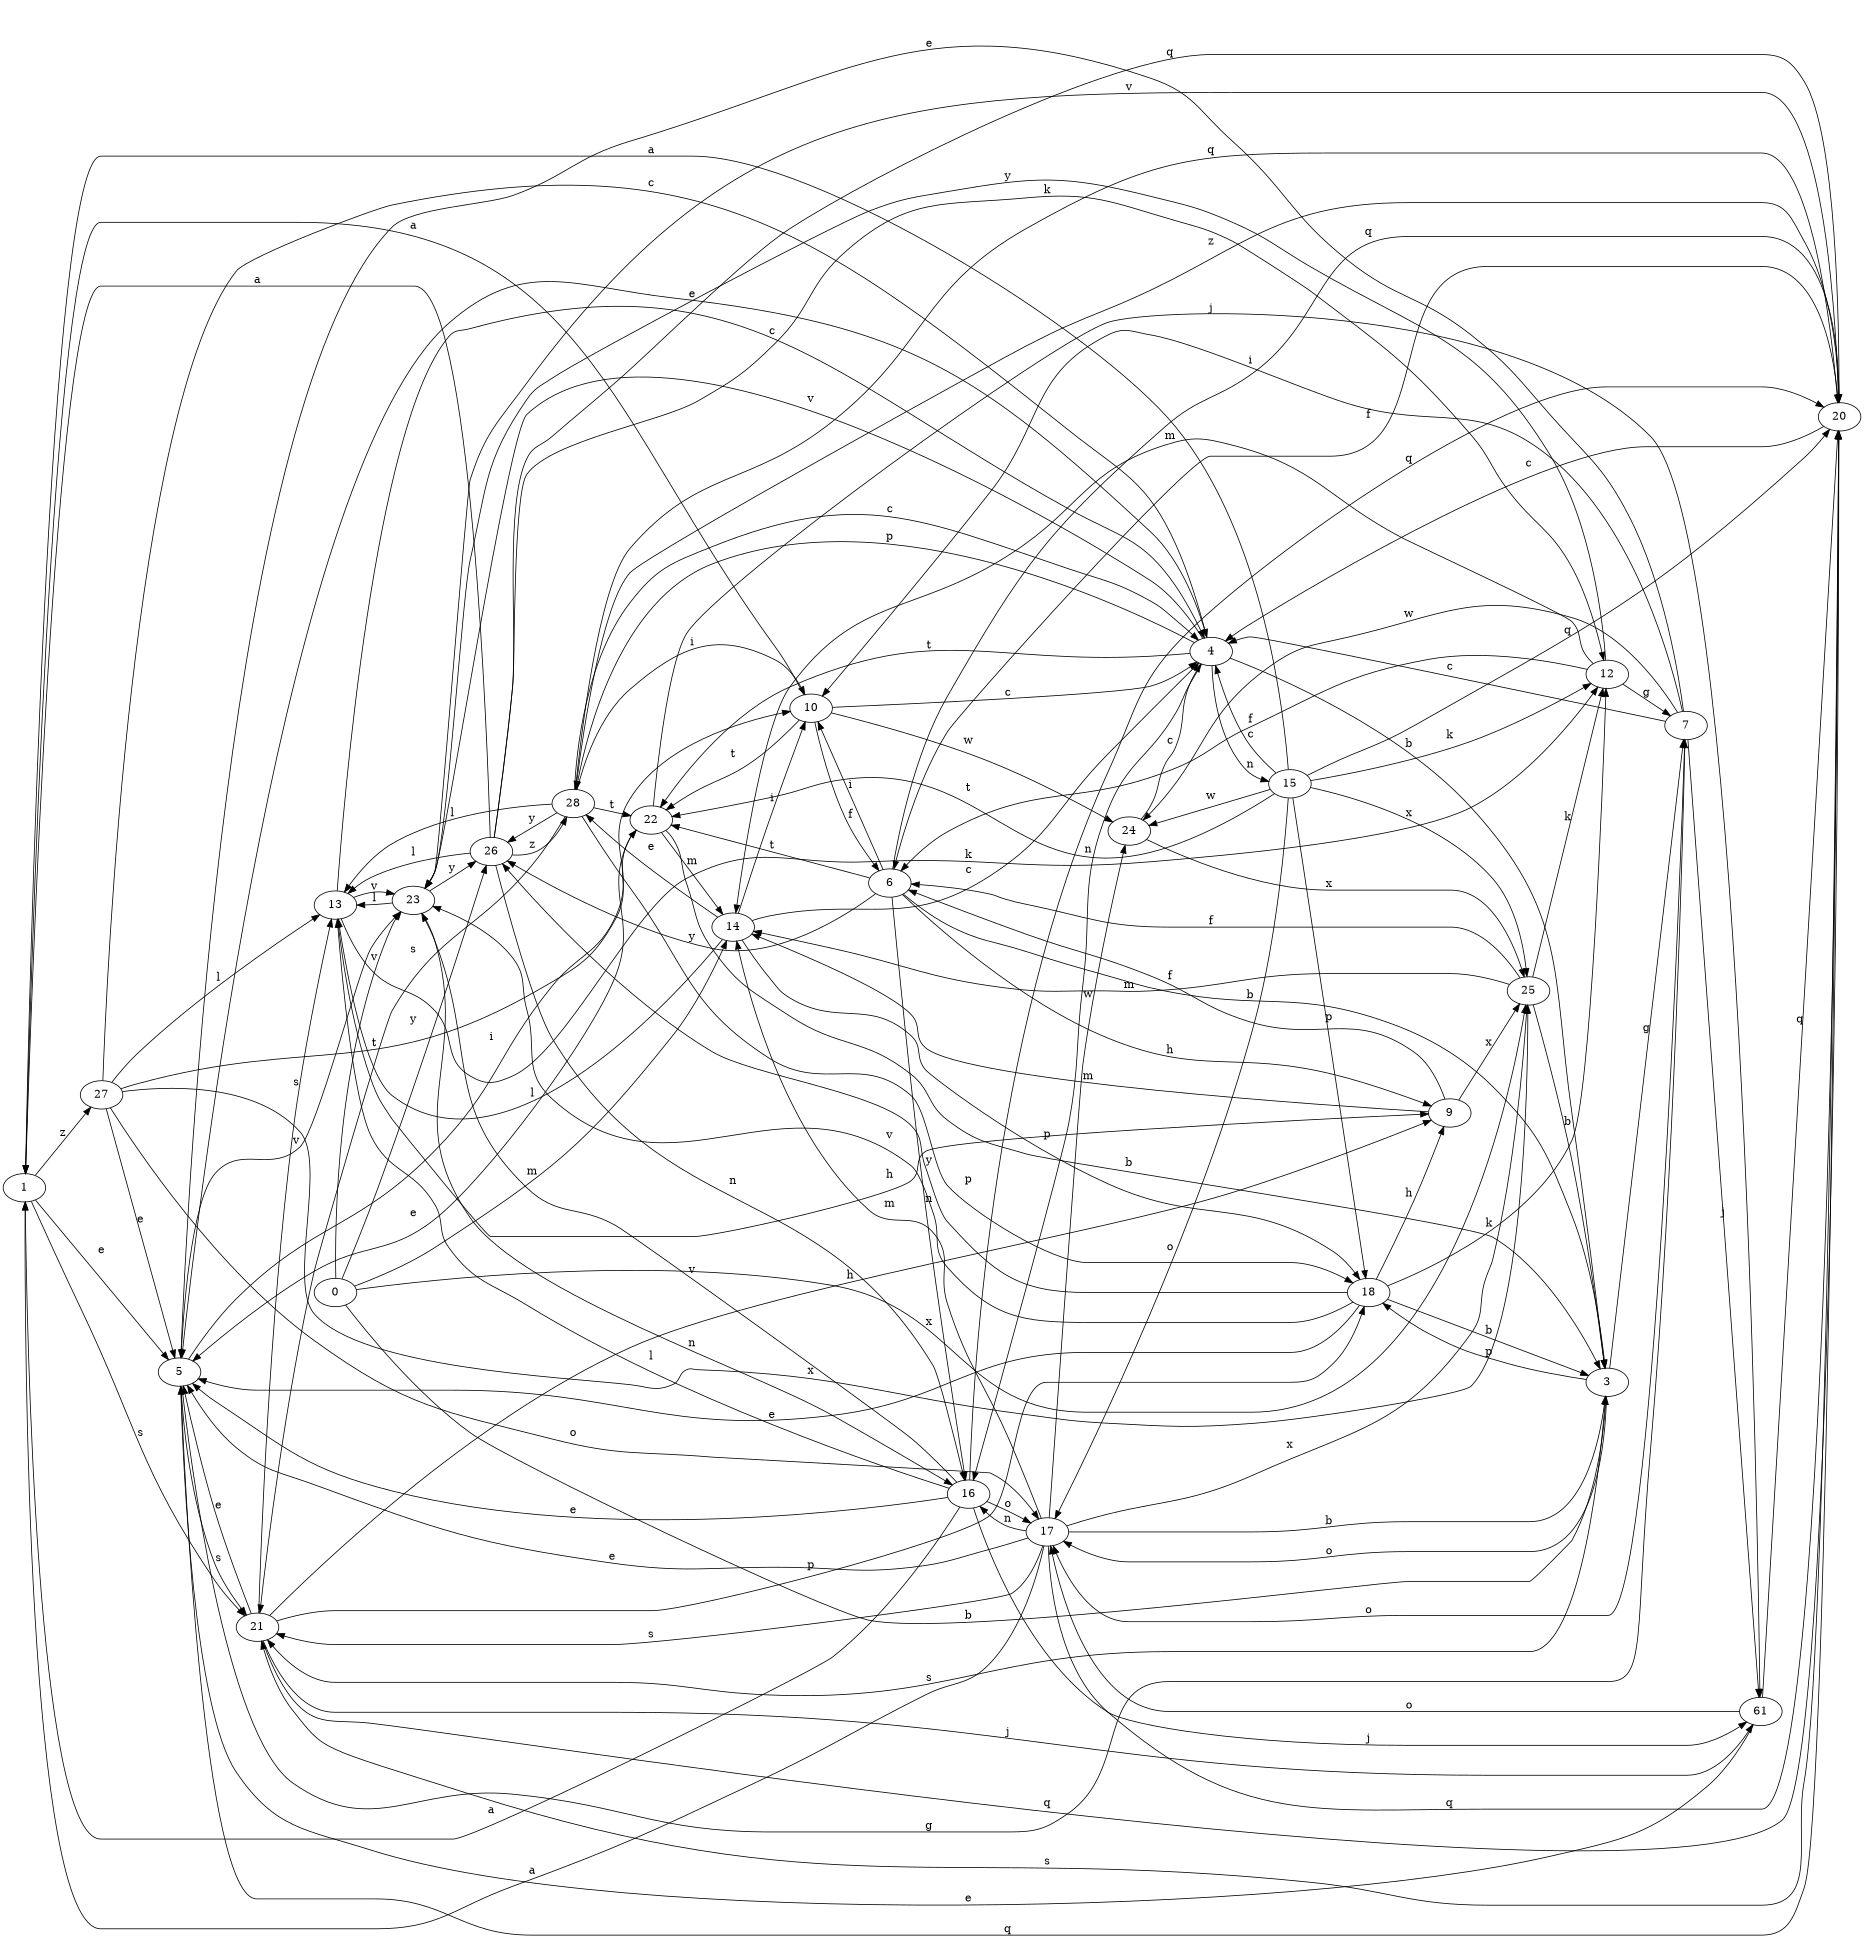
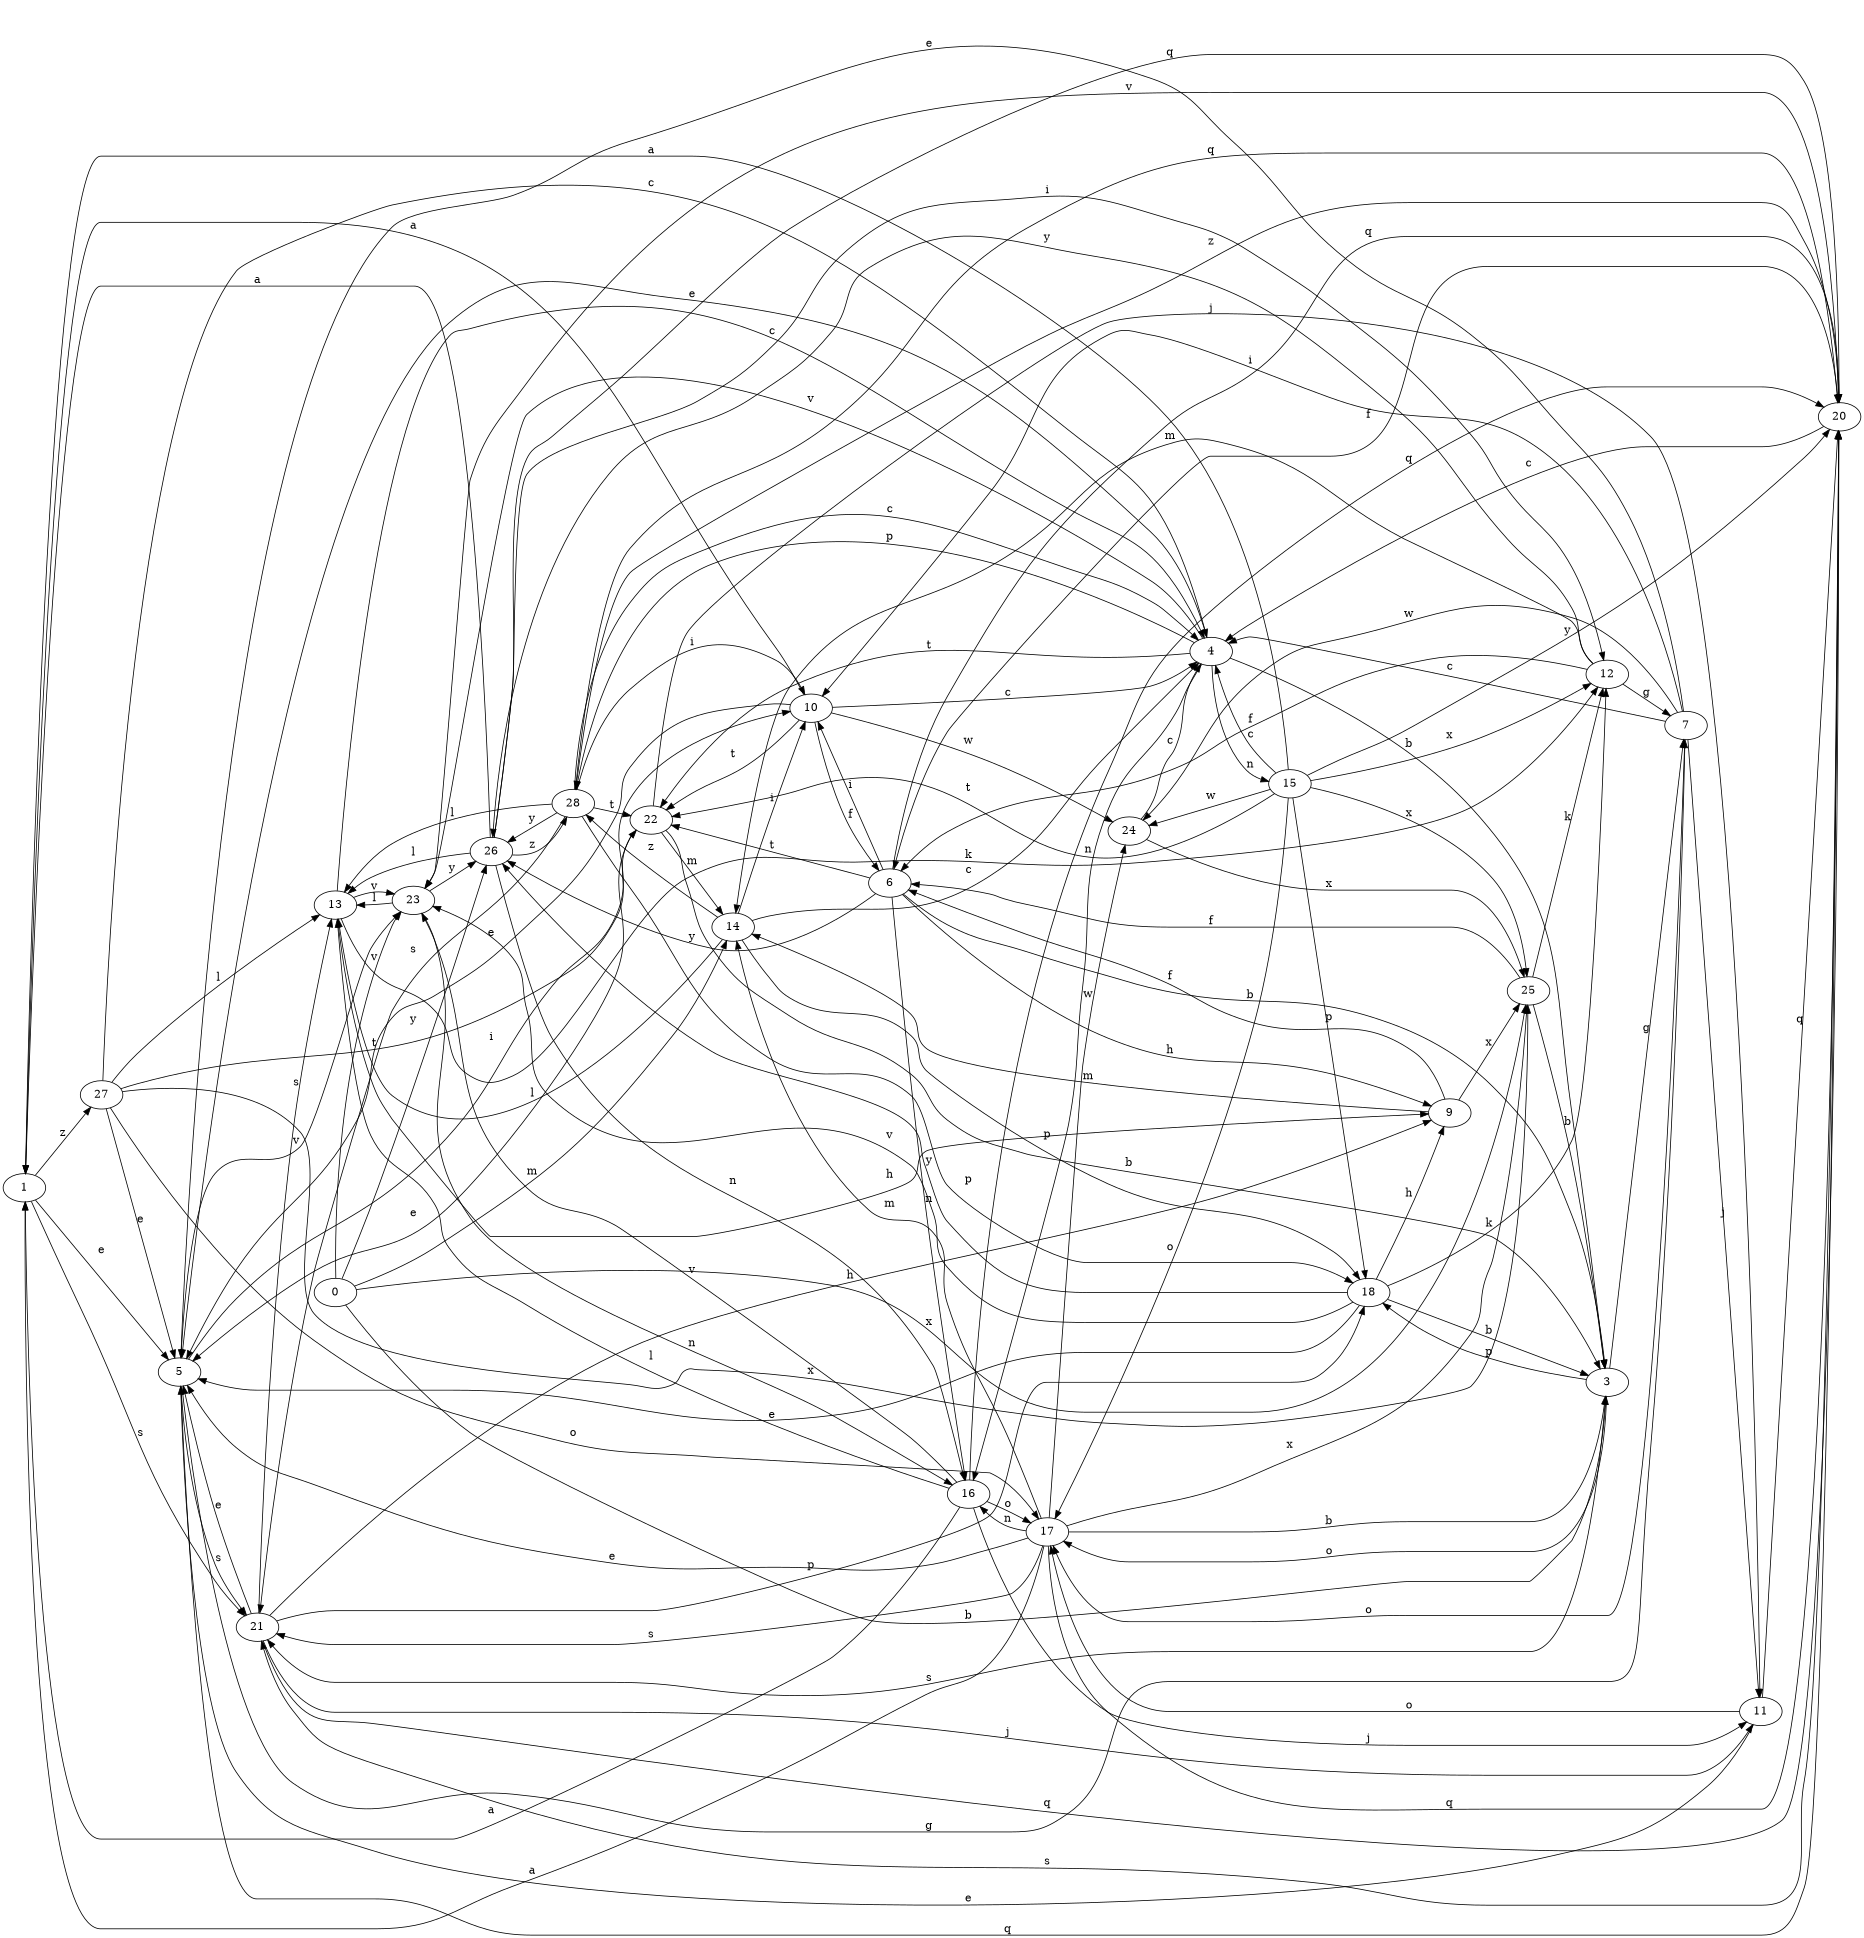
edge "26" -> "12": label "k" -> "i"
edge "12" -> "23": now "12" -> "26"
edge "15" -> "20": label "q" -> "y"
edge "15" -> "12": label "k" -> "x"
edge "14" -> "28": label "e" -> "z"
edge "25" -> "14": removed, label "m"
edge "16" -> "5": now "10" -> "5"
node "61": label "61" -> "11"
